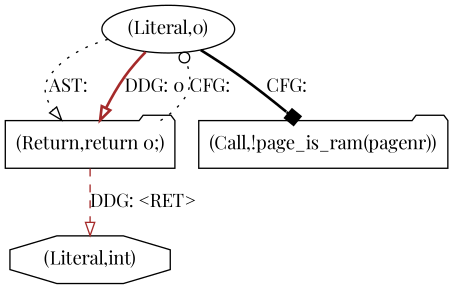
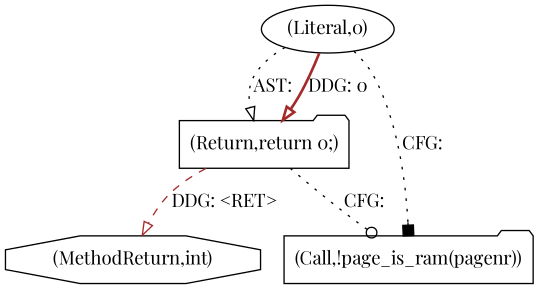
edge "(Literal,0)" -> "(Call,!page_is_ram(pagenr))": style bold -> dotted
edge "(Return,return 0;)" -> "(Literal,0)": now "(Return,return 0;)" -> "(Call,!page_is_ram(pagenr))"
node "(Literal,int)": label "(Literal,int)" -> "(MethodReturn,int)"
